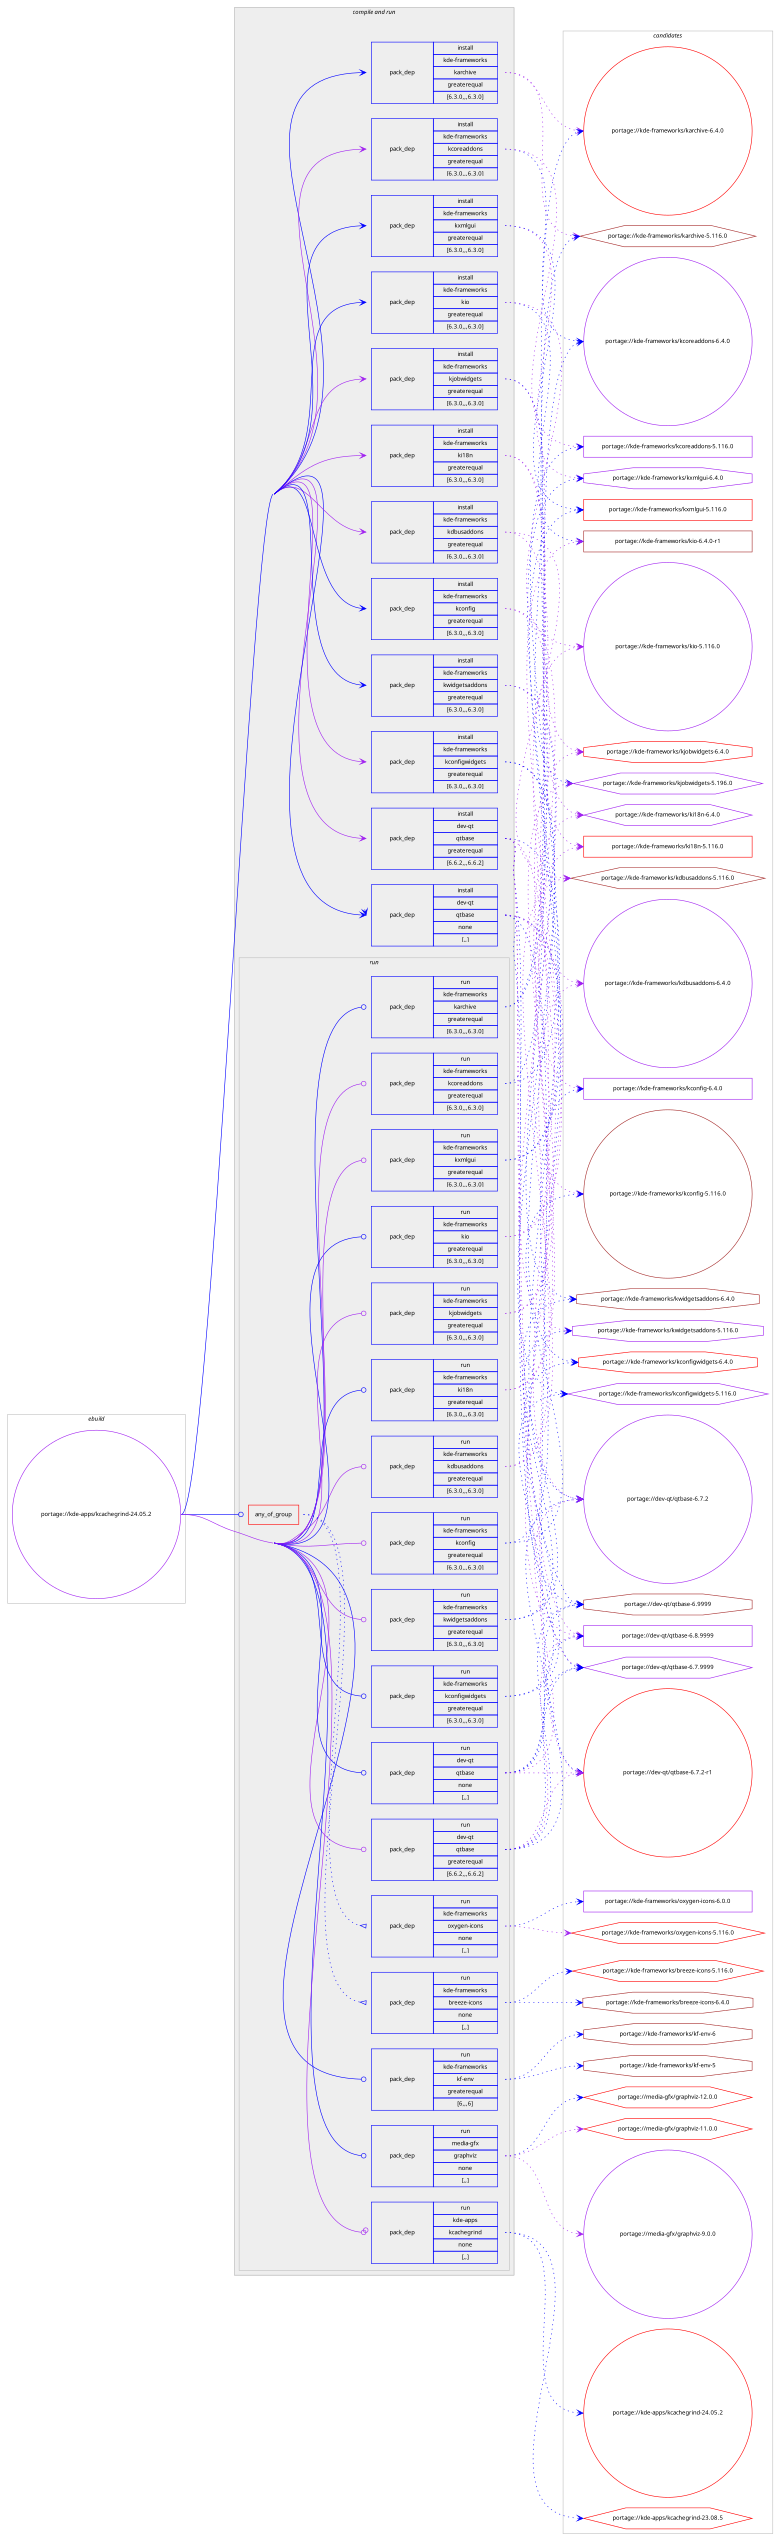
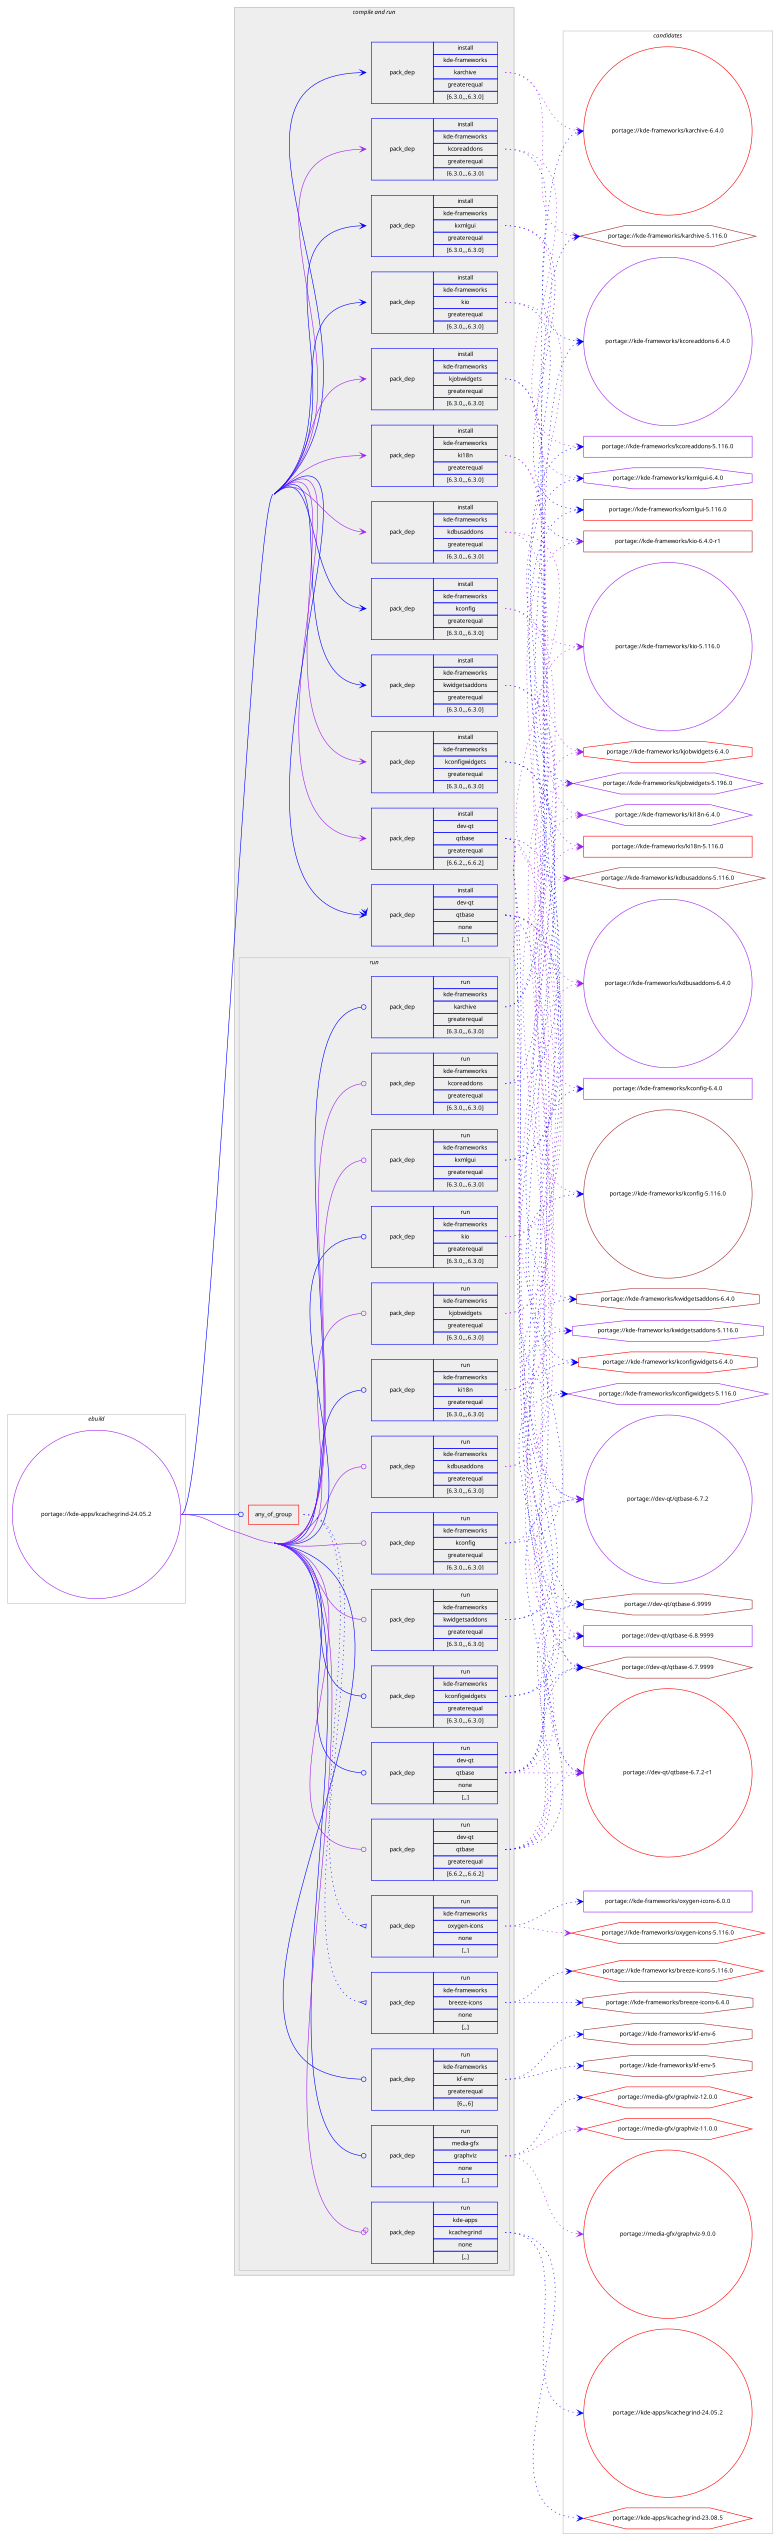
node "portage://dev-qt/qtbase-6.7.9999": color purple -> brown
node "portage://media-gfx/graphviz-9.0.0": color purple -> red
